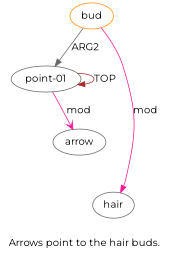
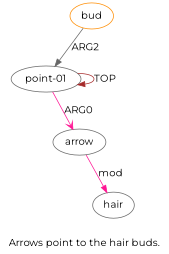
edge "bud" -> "hair": now "arrow" -> "hair"
edge "point-01" -> "arrow": label "mod" -> "ARG0"
